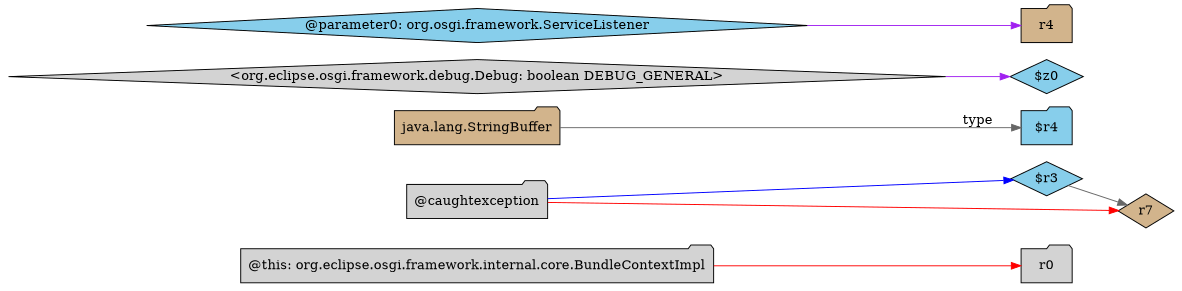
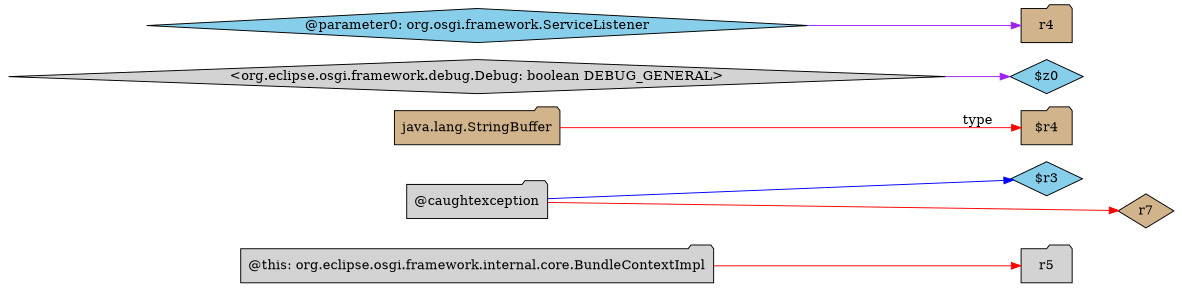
edge "java.lang.StringBuffer" -> "$r4": color gray40 -> red
node "$r4": fillcolor skyblue -> tan
edge "$r3" -> "r7": removed
node "r0": label "r0" -> "r5"
